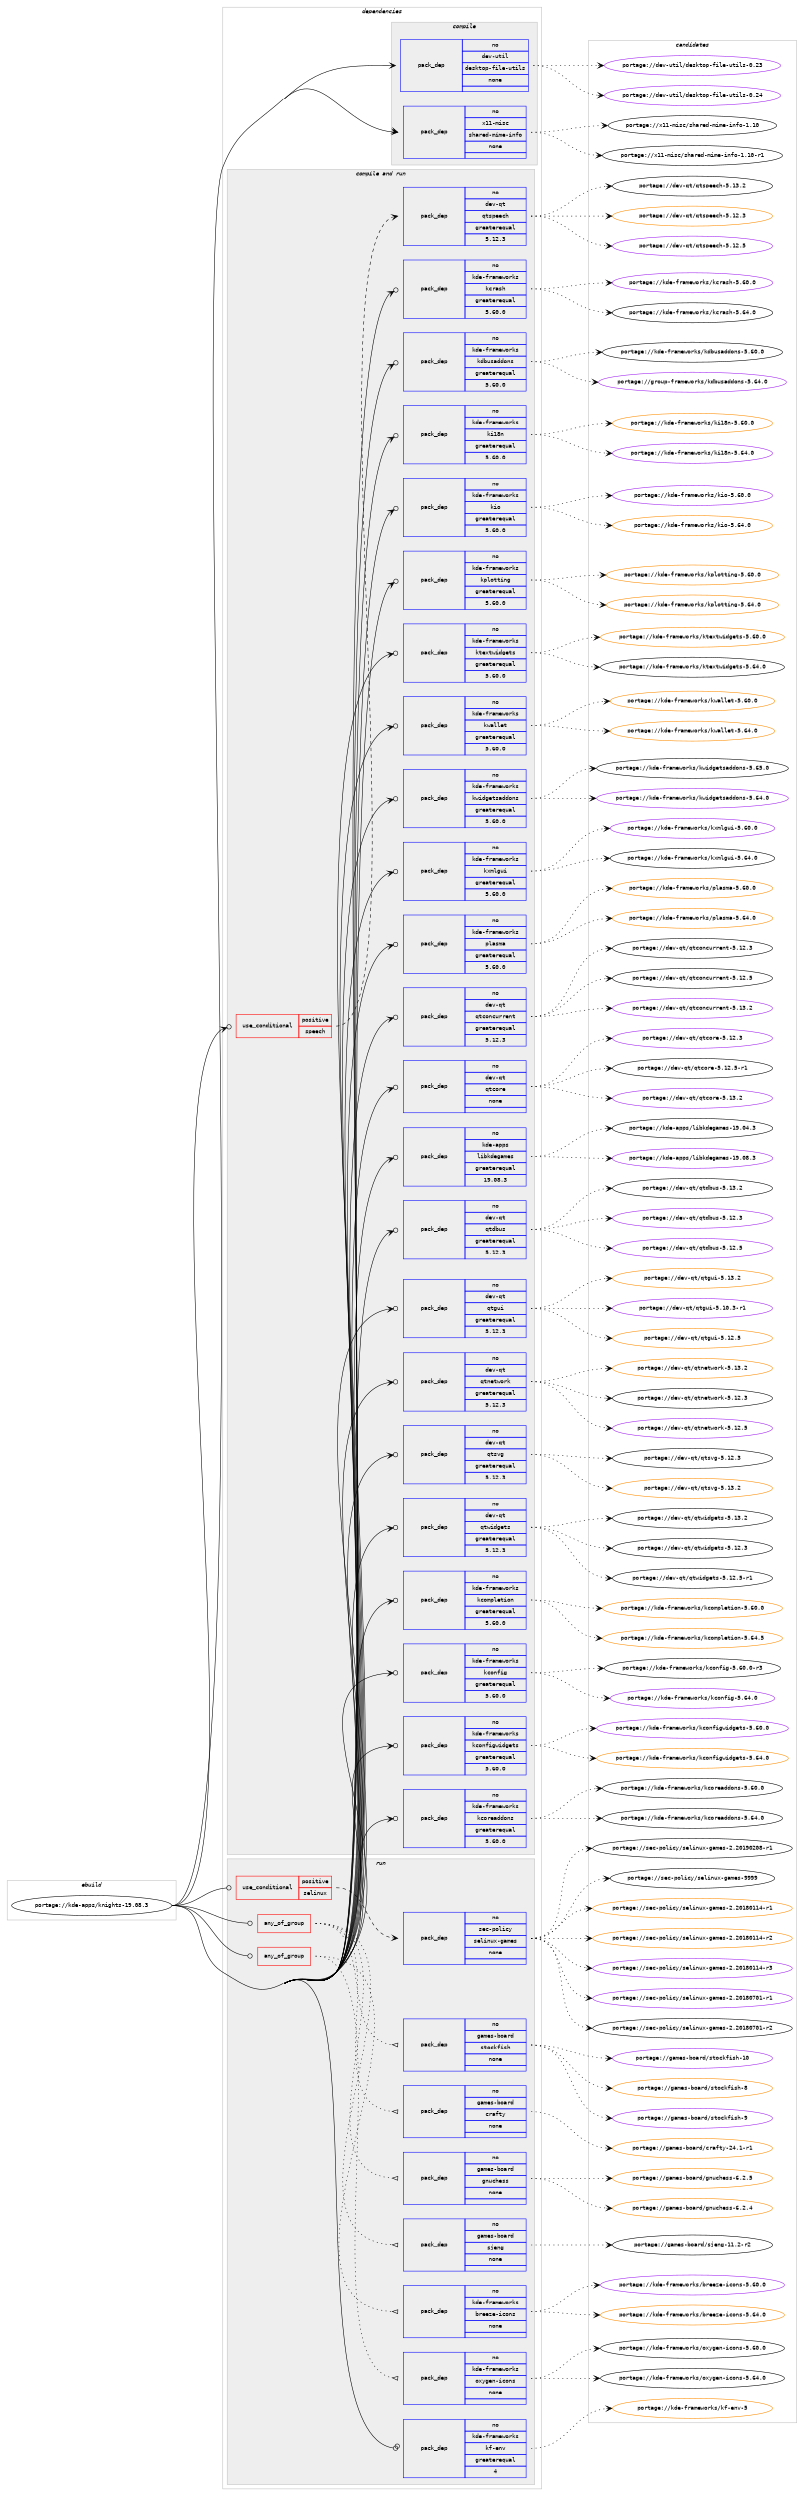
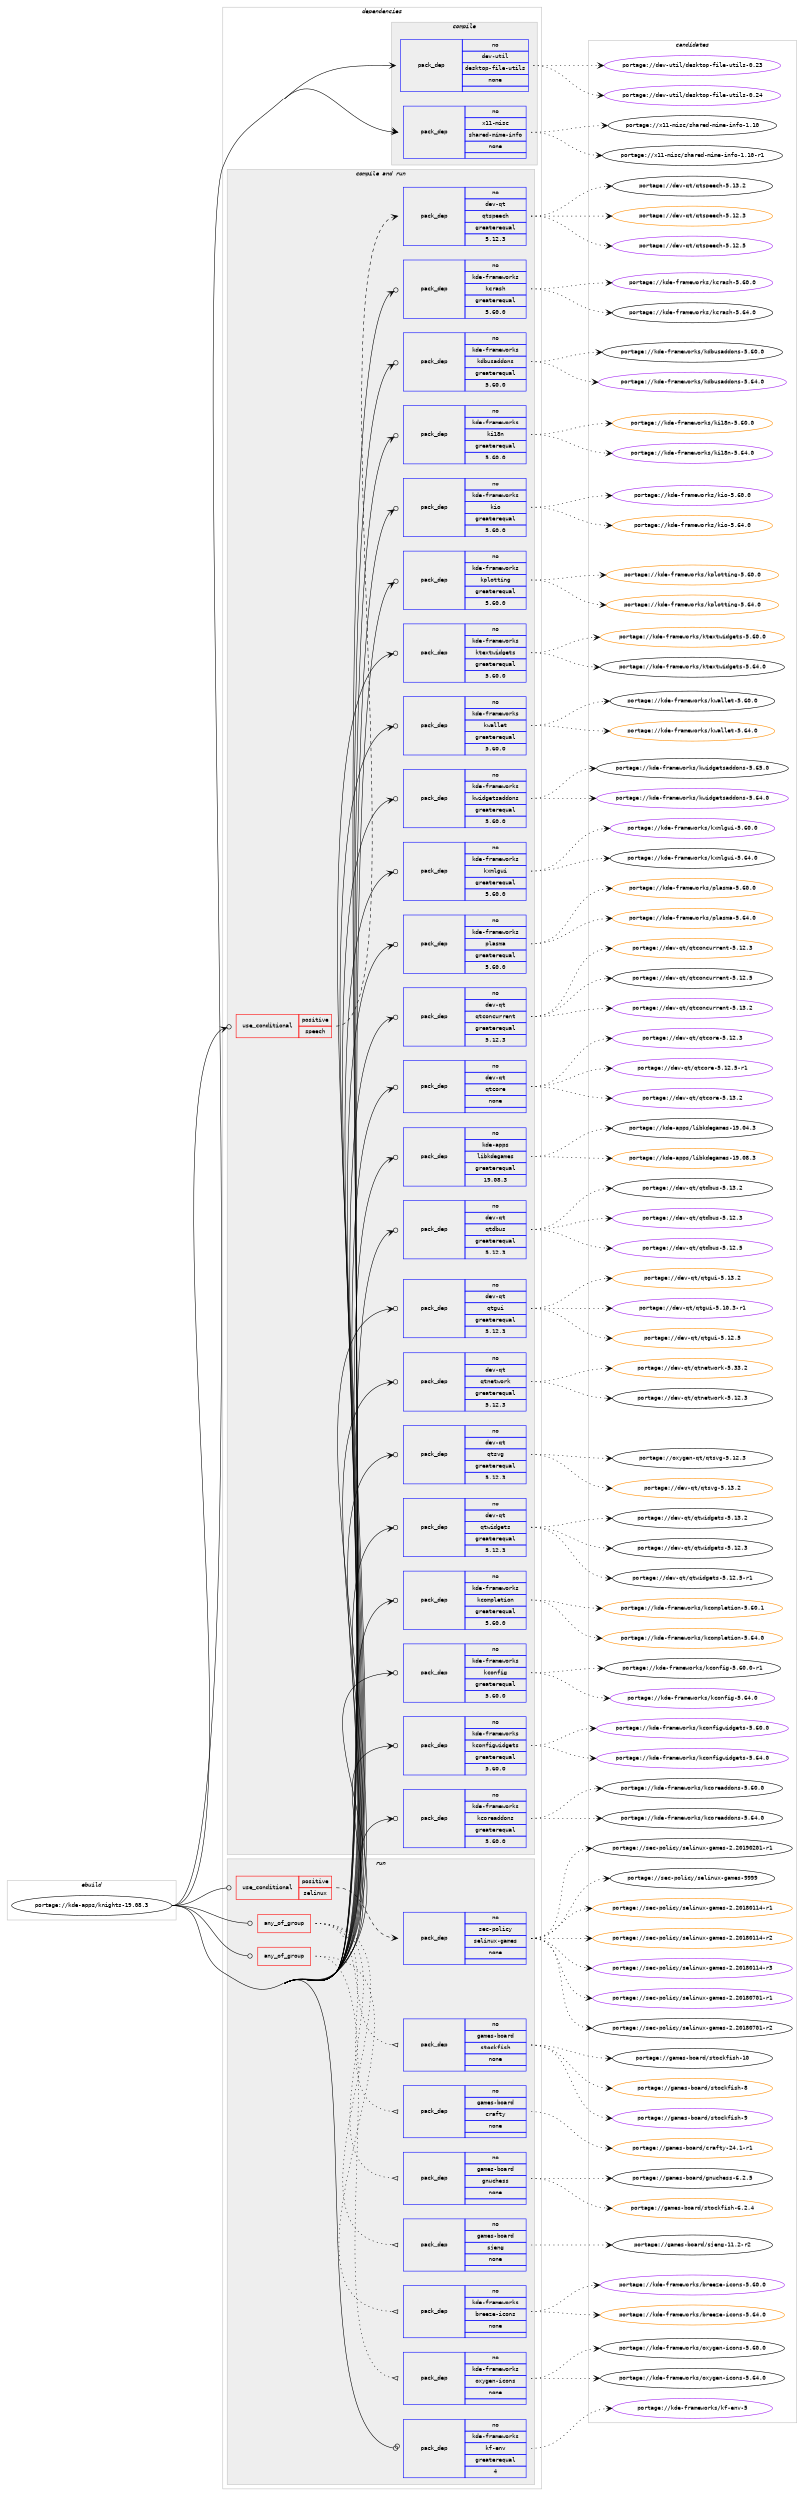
node "portage://group-frameworks/kdbusaddons-5.64.0": label "portage://group-frameworks/kdbusaddons-5.64.0" -> "portage://kde-frameworks/kdbusaddons-5.64.0"
node "portage://kde-frameworks/kwallet-5.60.0": color darkorange -> black
node "portage://dev-qt/qtconcurrent-5.12.3": color black -> darkorange
node "portage://dev-qt/qtcore-5.12.5-r1": color black -> purple
node "portage://kde-apps/libkdegames-19.08.3": color purple -> darkorange
node "portage://dev-qt/qtnetwork-5.13.2": label "portage://dev-qt/qtnetwork-5.13.2" -> "portage://dev-qt/qtnetwork-5.33.2"
node "portage://dev-qt/qtnetwork-5.12.5": removed
node "portage://dev-qt/qtsvg-5.12.3": label "portage://dev-qt/qtsvg-5.12.3" -> "portage://oxygen-qt/qtsvg-5.12.3"
node "portage://kde-frameworks/kcompletion-5.60.0": label "portage://kde-frameworks/kcompletion-5.60.0" -> "portage://kde-frameworks/kcompletion-5.60.1"
node "portage://kde-frameworks/kcompletion-5.64.5": label "portage://kde-frameworks/kcompletion-5.64.5" -> "portage://kde-frameworks/kcompletion-5.64.0"
node "portage://kde-frameworks/kconfig-5.60.0-r3": label "portage://kde-frameworks/kconfig-5.60.0-r3" -> "portage://kde-frameworks/kconfig-5.60.0-r1"
node "portage://kde-frameworks/kconfigwidgets-5.64.0": color darkorange -> purple
node "portage://sec-policy/selinux-games-2.20190208-r1": label "portage://sec-policy/selinux-games-2.20190208-r1" -> "portage://sec-policy/selinux-games-2.20190201-r1"
node "portage://games-board/stockfish-10": color purple -> black
node "portage://games-board/gnuchess-6.2.5": color darkorange -> black
node "portage://games-board/gnuchess-6.2.4": label "portage://games-board/gnuchess-6.2.4" -> "portage://games-board/stockfish-6.2.4"
node "portage://kde-frameworks/kf-env-5": color darkorange -> purple
